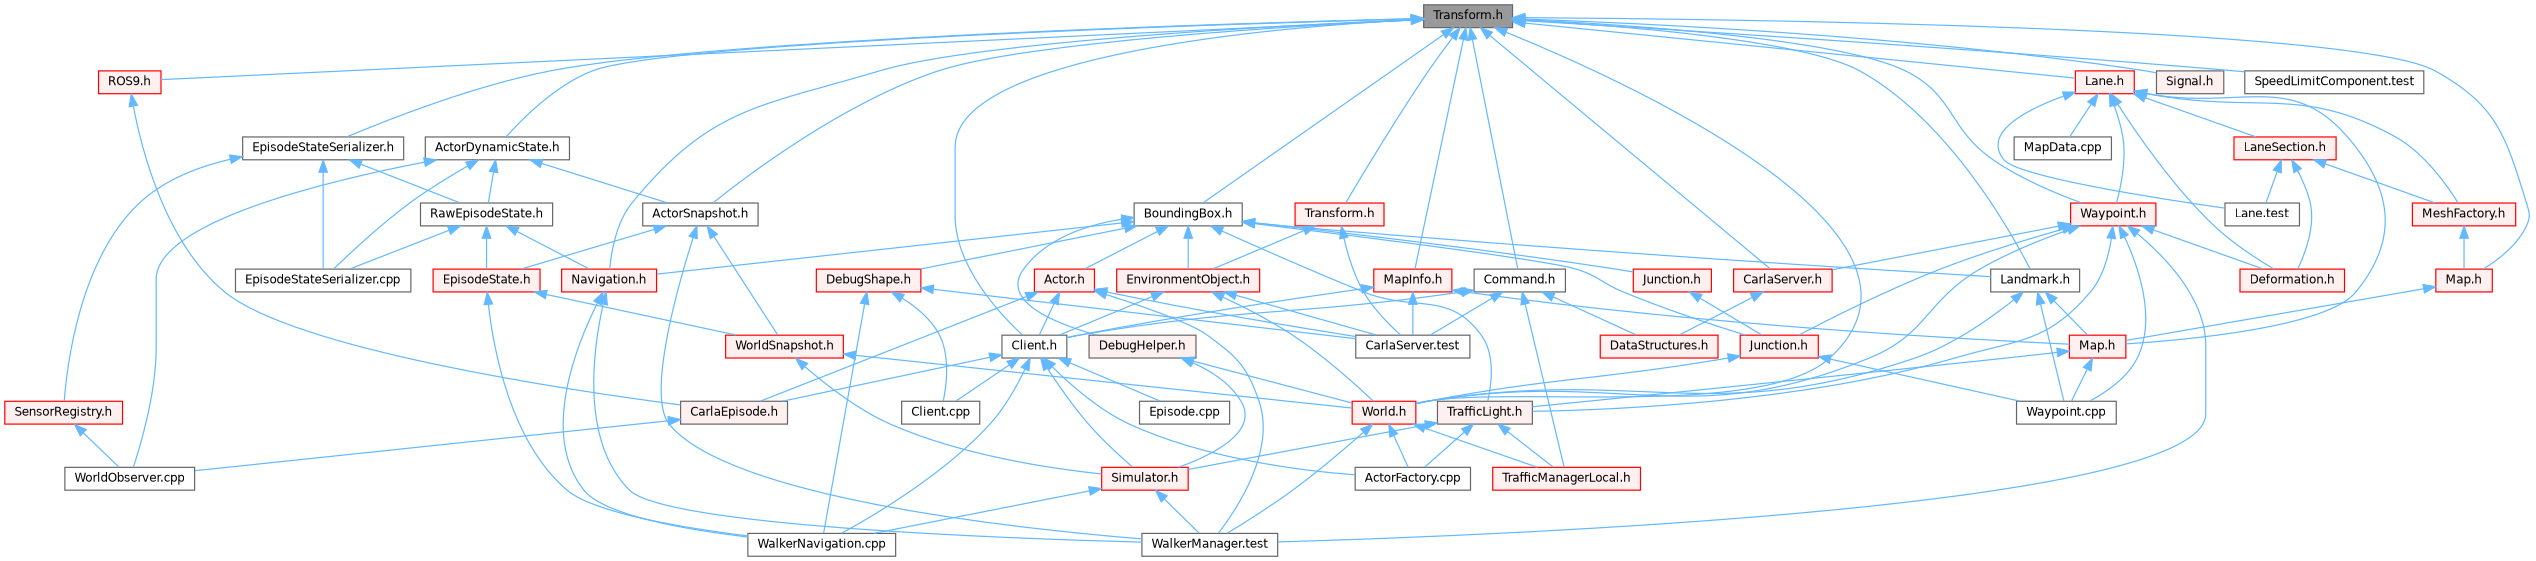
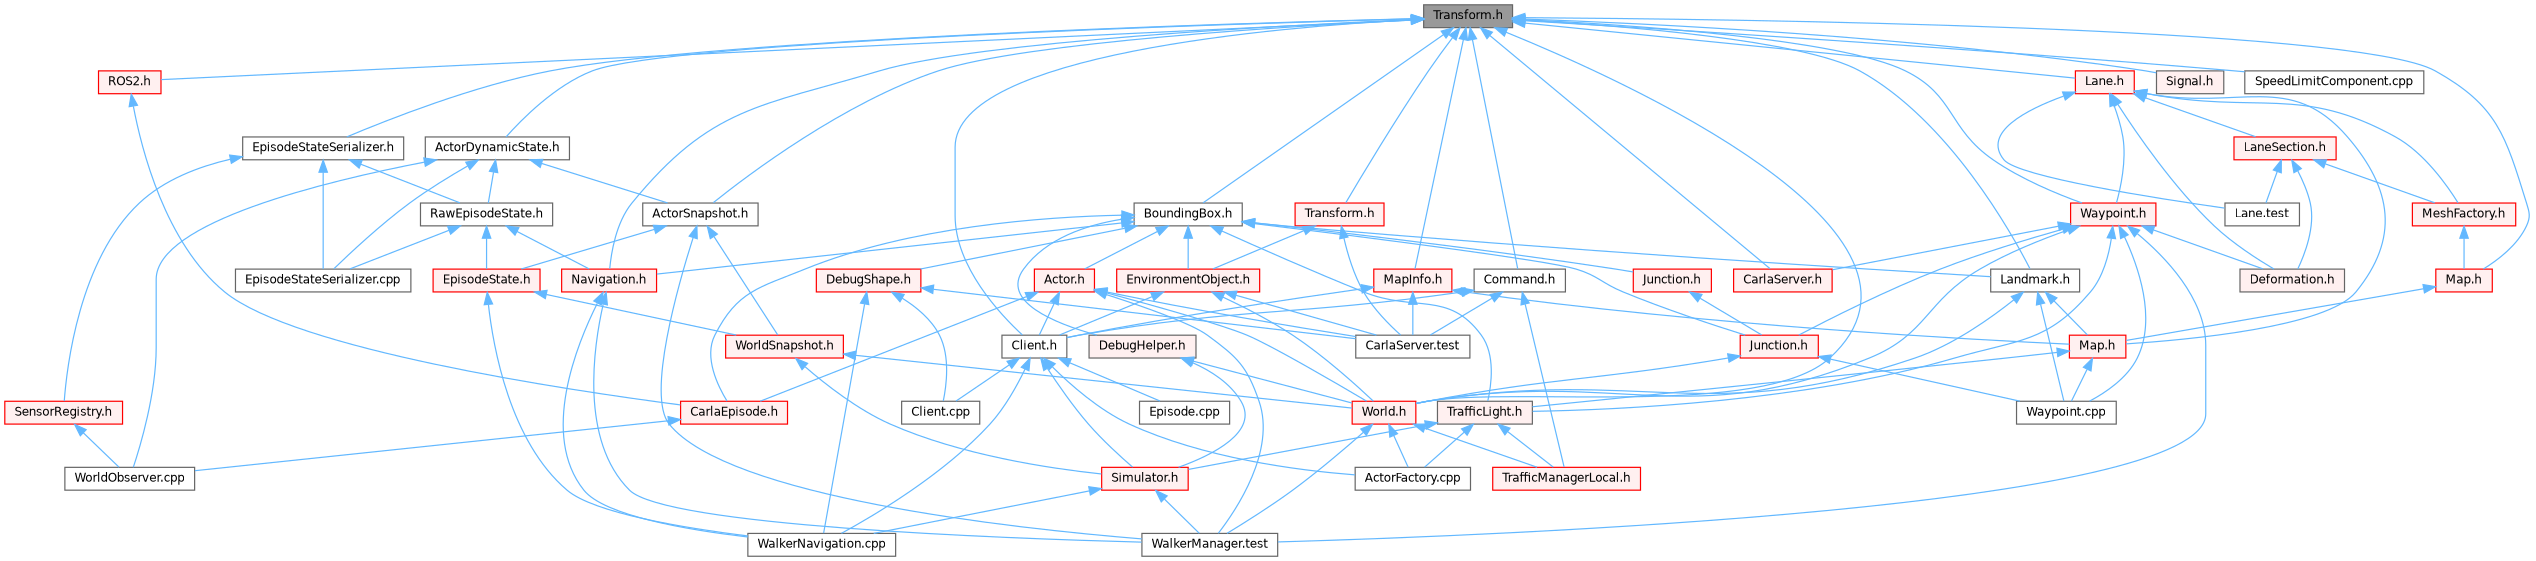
node "ROS9.h": label "ROS9.h" -> "ROS2.h"
node "SpeedLimitComponent.test": label "SpeedLimitComponent.test" -> "SpeedLimitComponent.cpp"
node "MapData.cpp": removed
node "Deformation.h": color red -> grey40
edge "World.h" -> "Actor.h": added
node "DataStructures.h": removed
edge "CarlaEpisode.h" -> "Client.h": now "CarlaEpisode.h" -> "BoundingBox.h"
node "CarlaEpisode.h": color grey40 -> red
